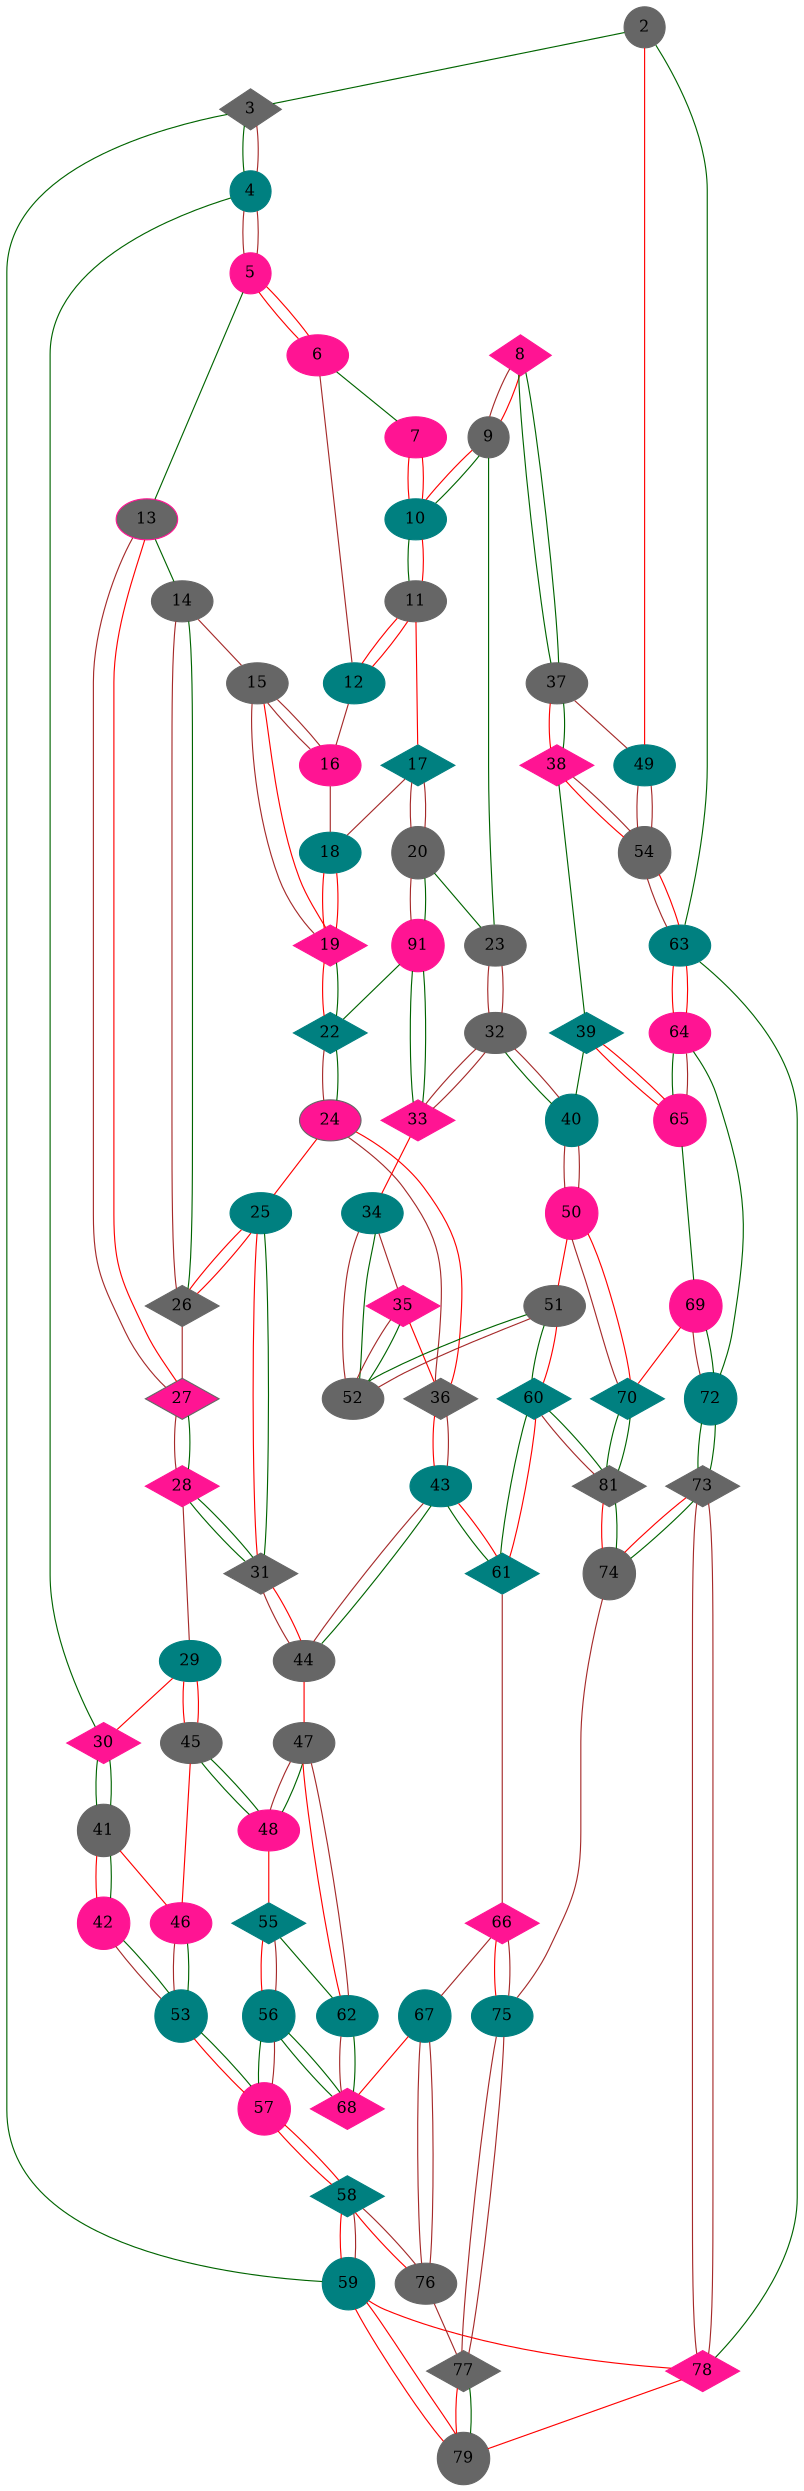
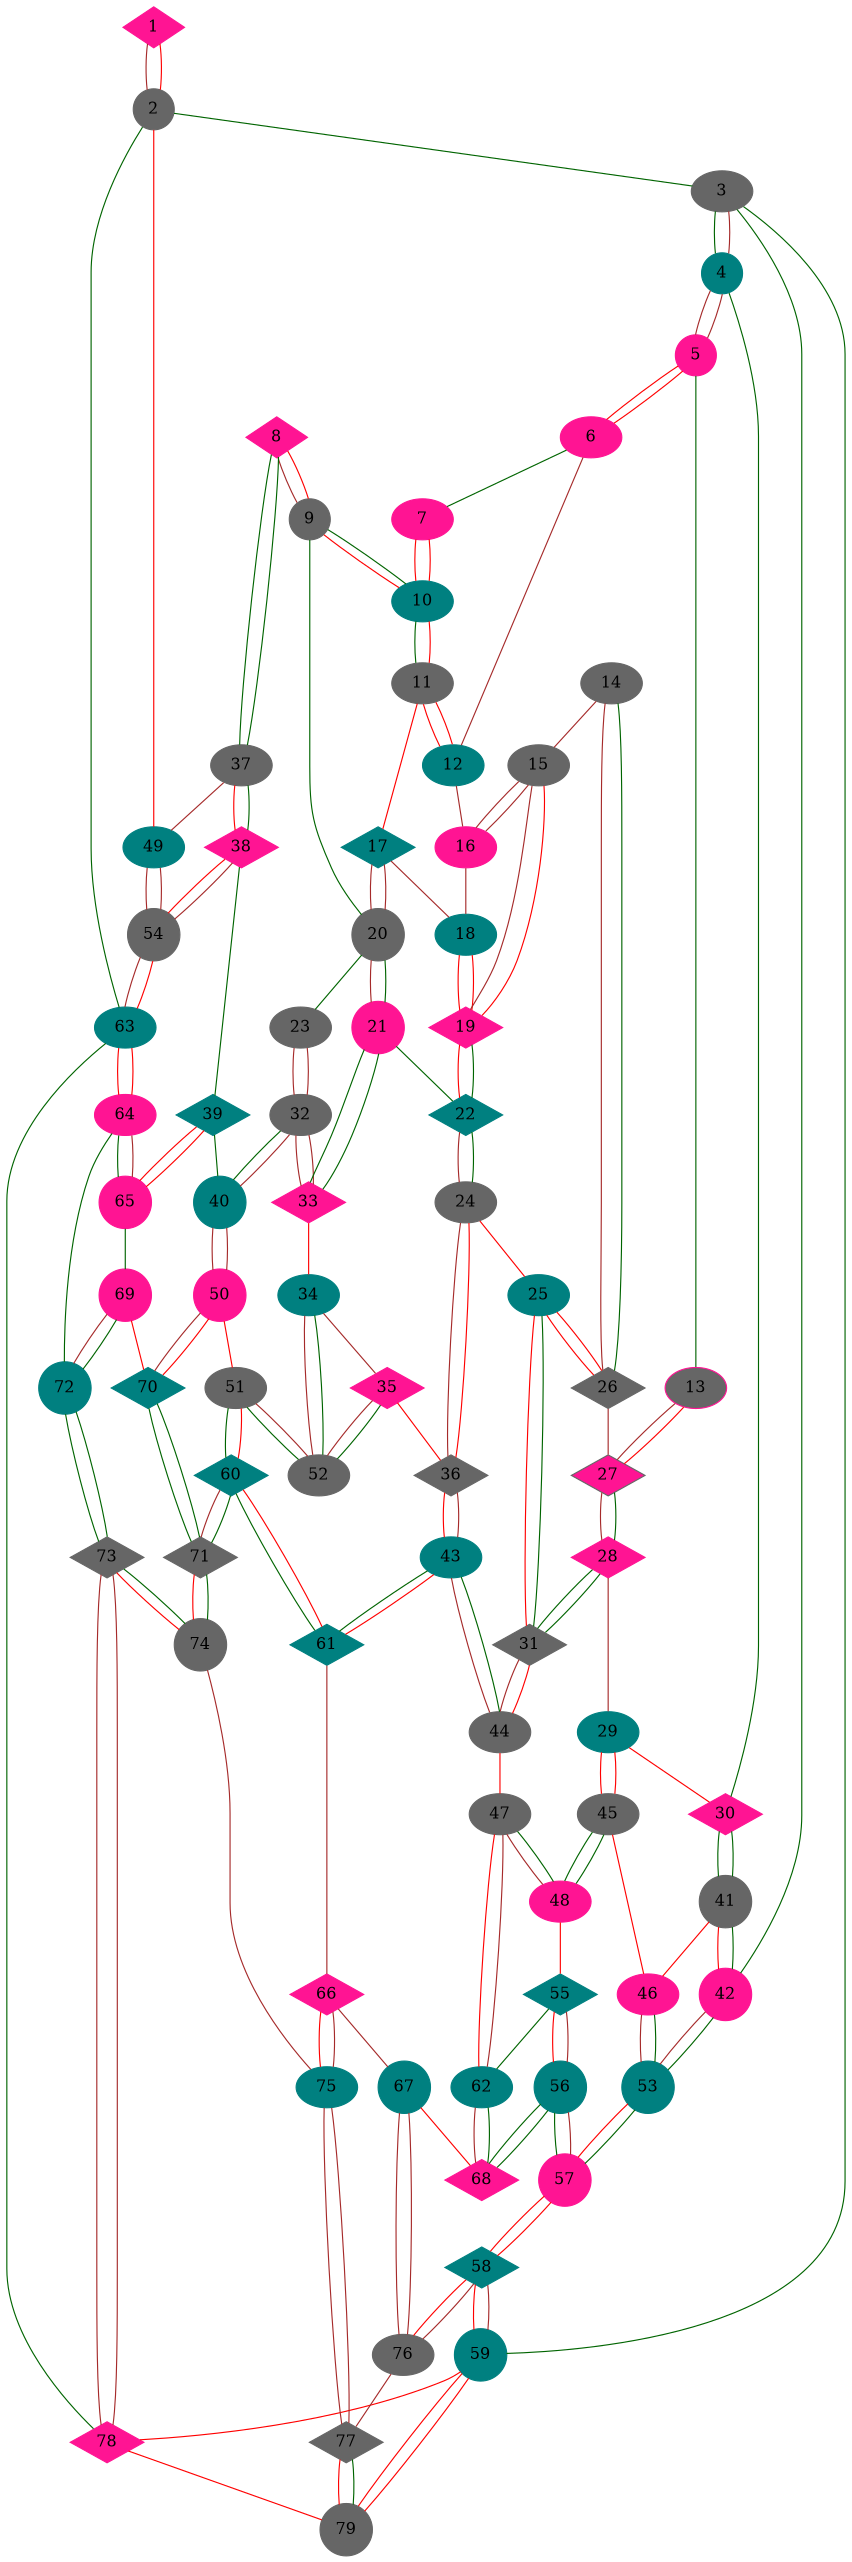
node "1": added
node "3": shape diamond -> ellipse
edge "13" -- "14": removed
edge "9" -- "23": now "9" -- "20"
node "91": label "91" -> "21"
edge "3" -- "42": added
node "24": fillcolor deeppink -> gray40
node "81": label "81" -> "71"
